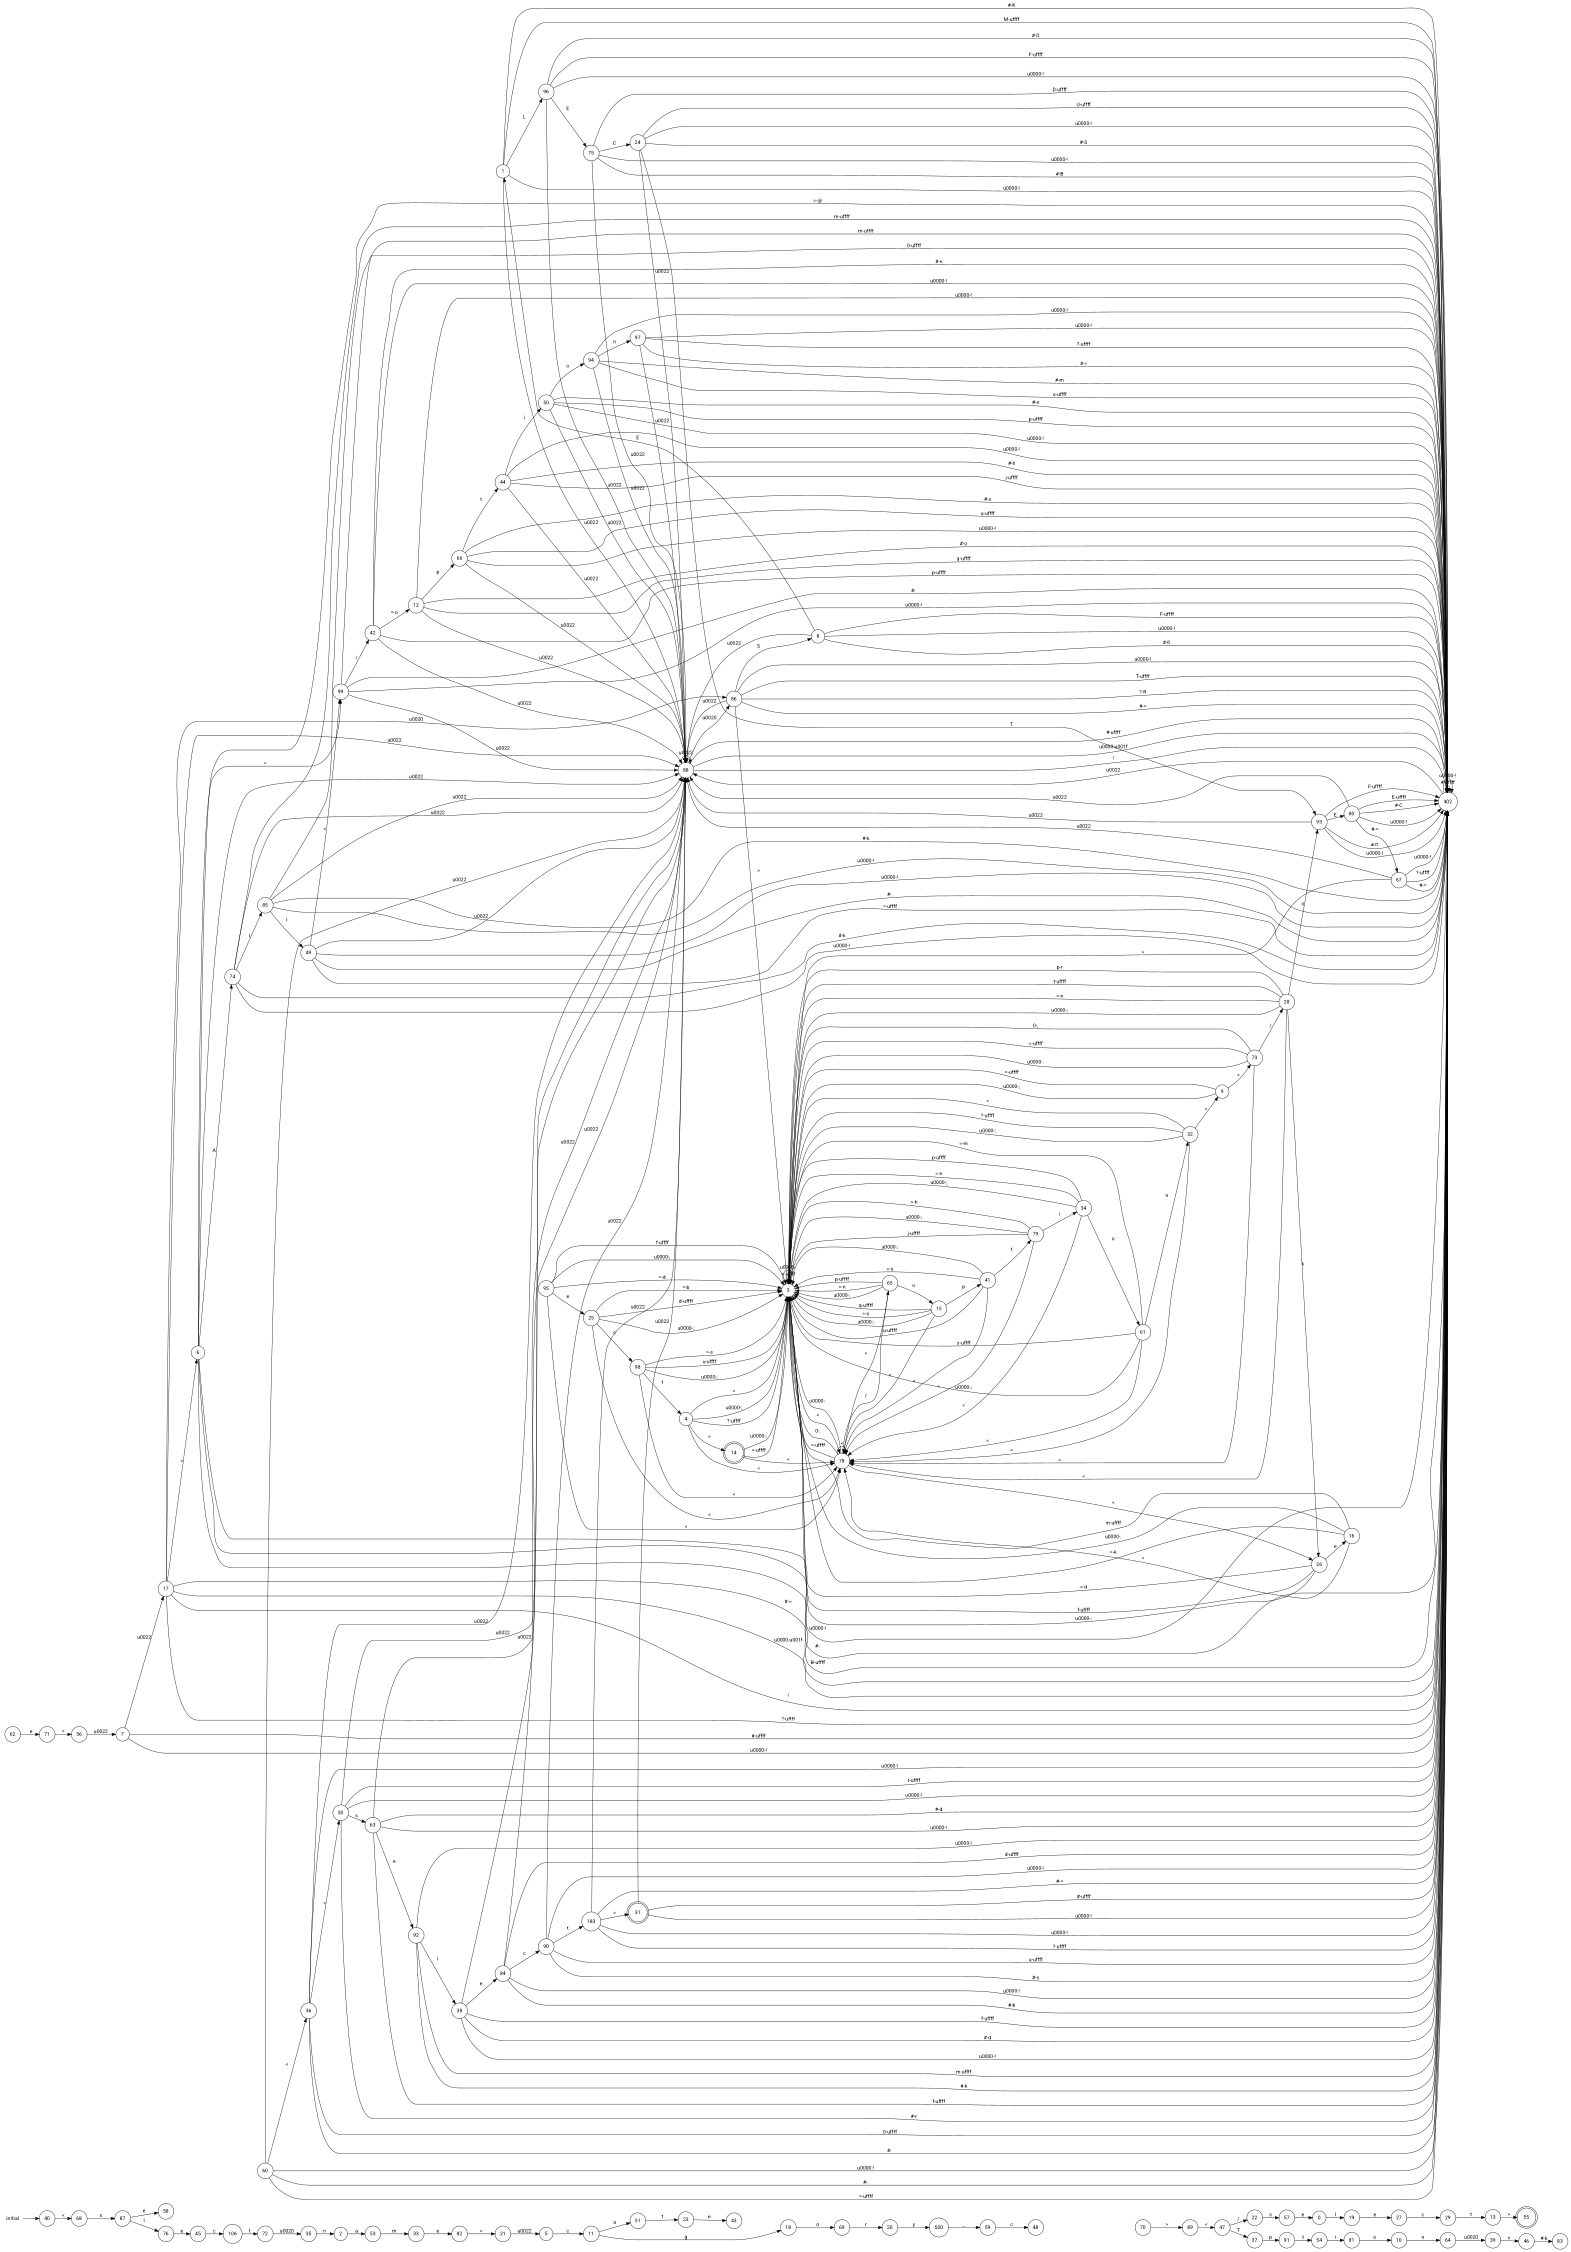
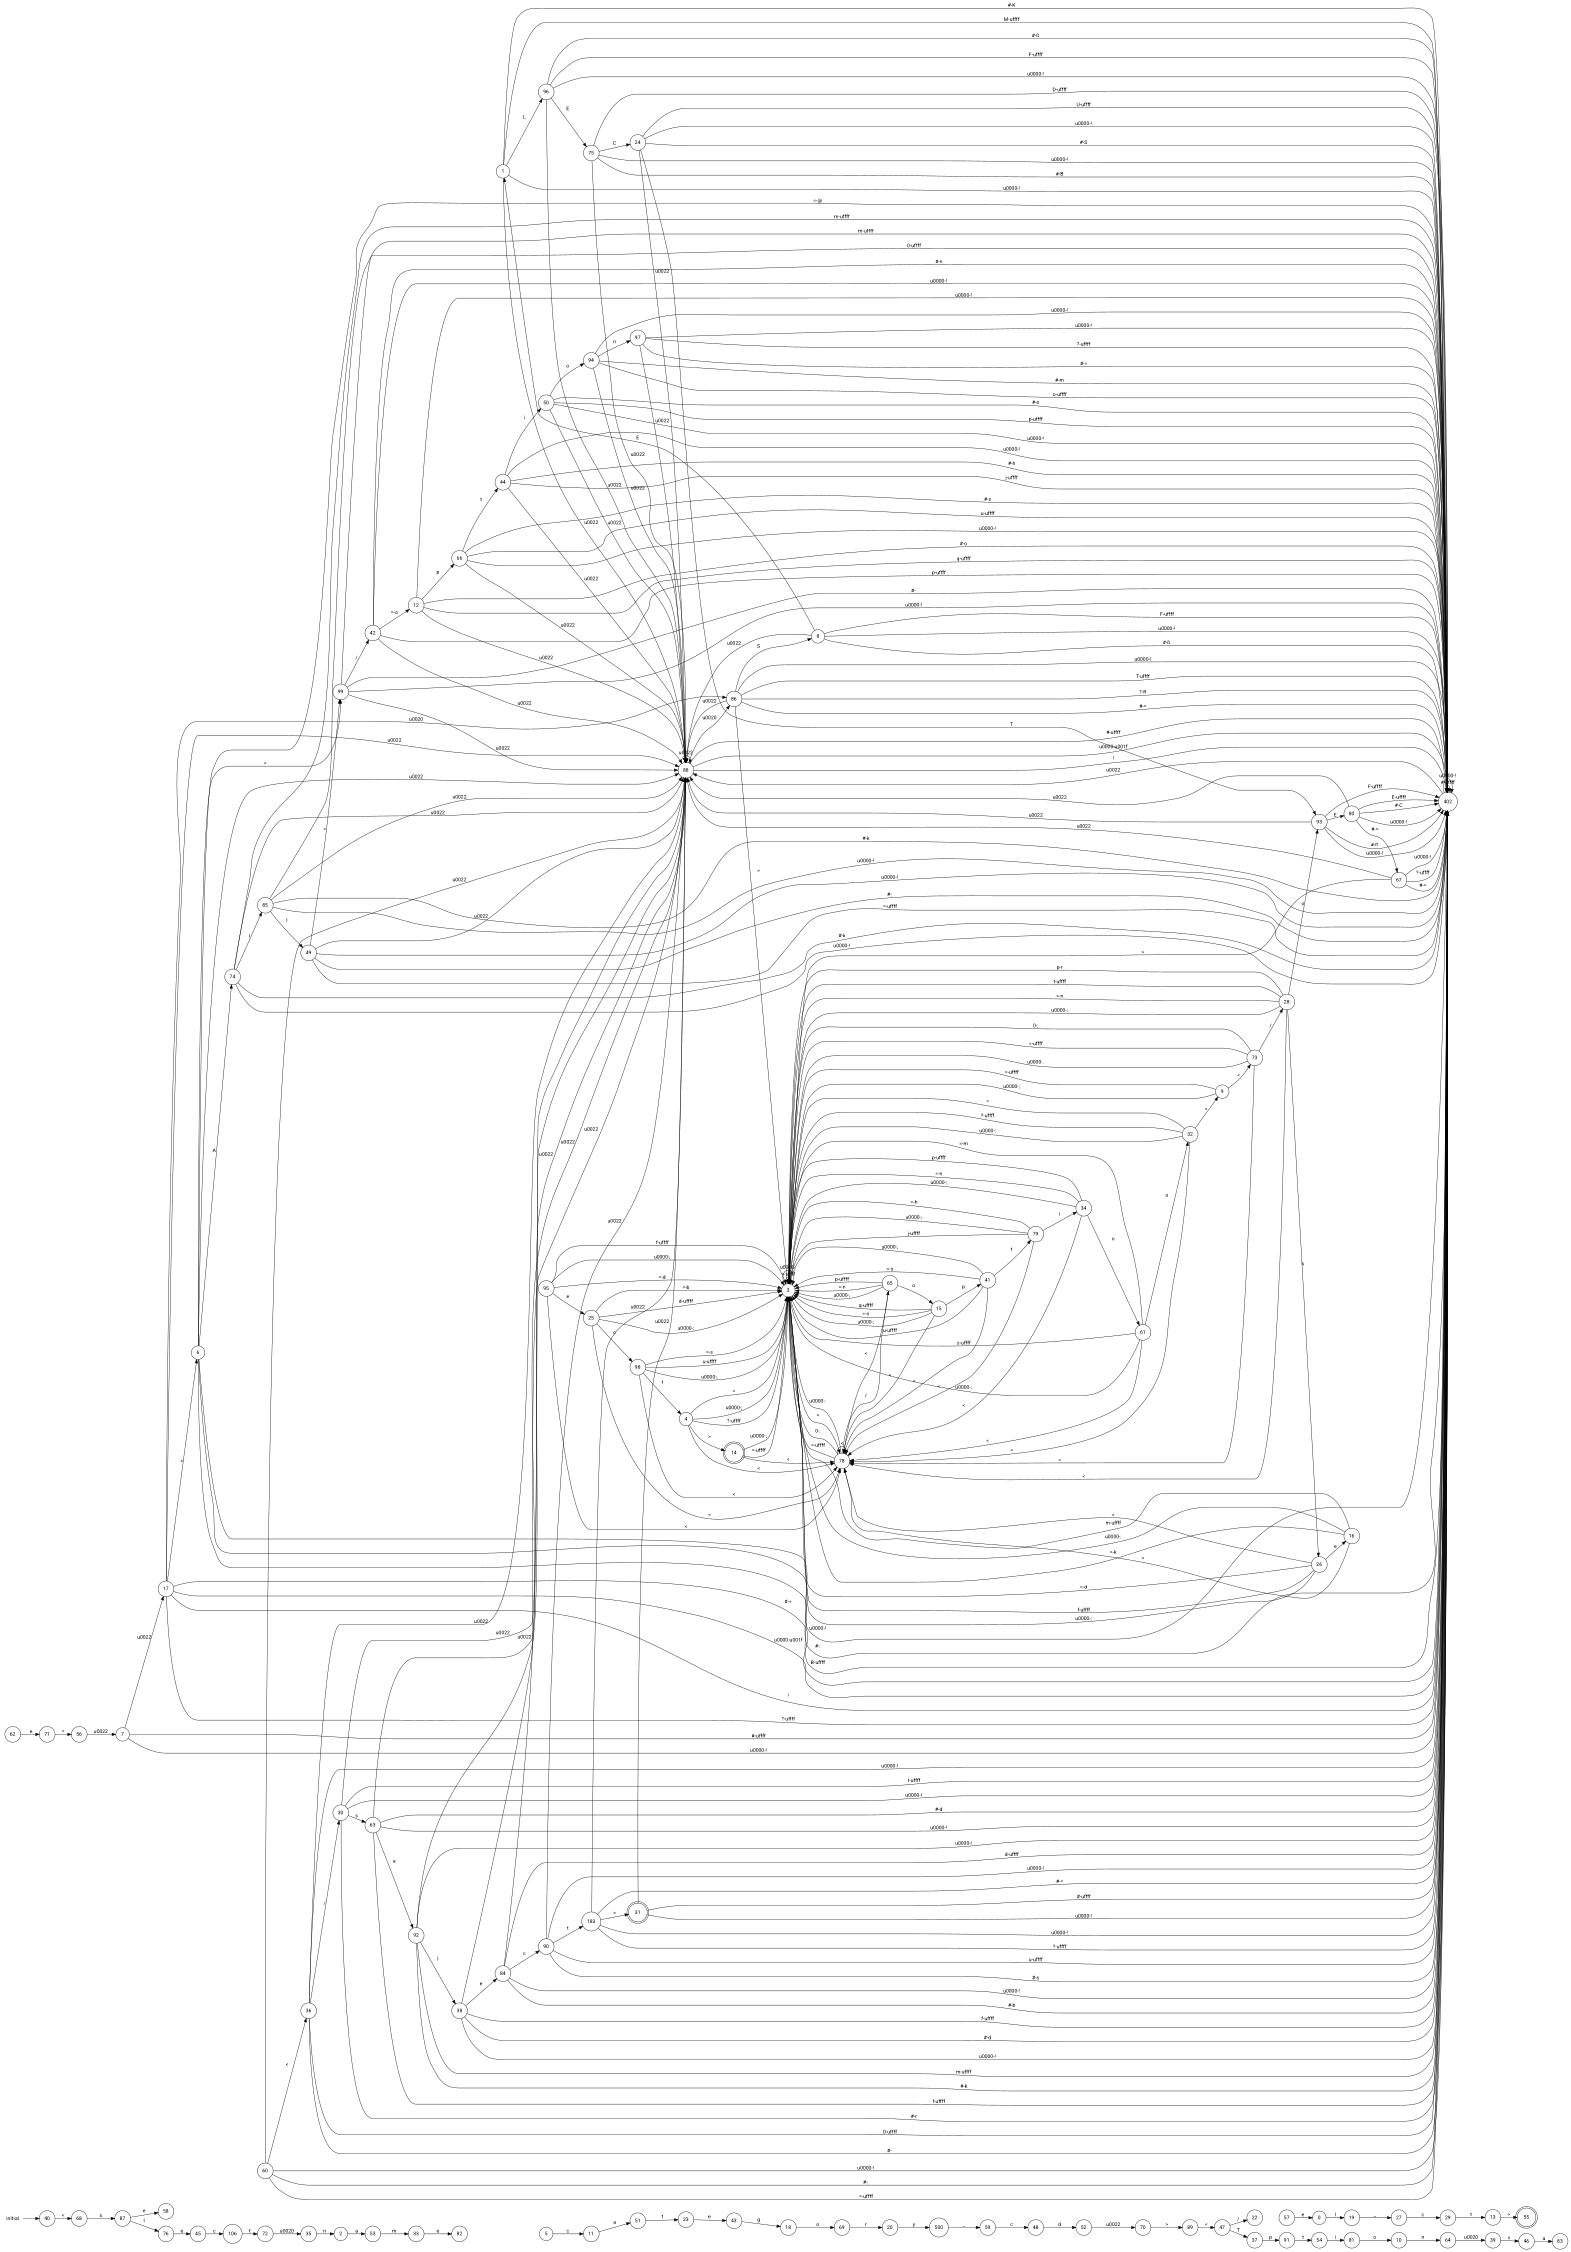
edge "92" -> "88": added, label "u0022"
edge "78" -> "26": reversed
edge "36" -> "30": label "=" -> "/"
edge "19" -> "27": label "e" -> "_"
edge "22" -> "57": removed, label "s"
node "52": added
node "21": removed
edge "46" -> "83": label "#-k" -> "a"
edge "11" -> "18": now "43" -> "18"
